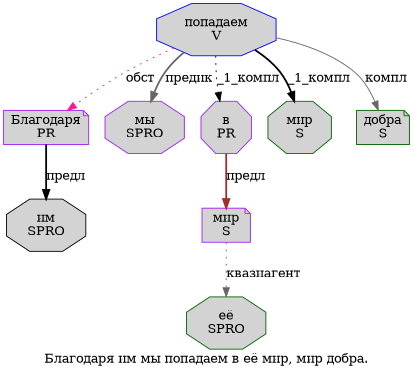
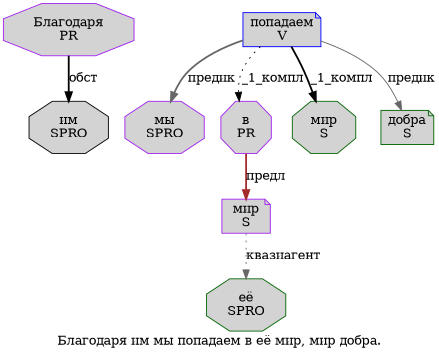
node "попадаем V": shape octagon -> note
edge "попадаем V" -> "Благодаря PR": removed, label "обст"
edge "попадаем V" -> "добра S": label "компл" -> "предик"
node "Благодаря PR": shape note -> octagon
edge "Благодаря PR" -> "им SPRO": label "предл" -> "обст"
